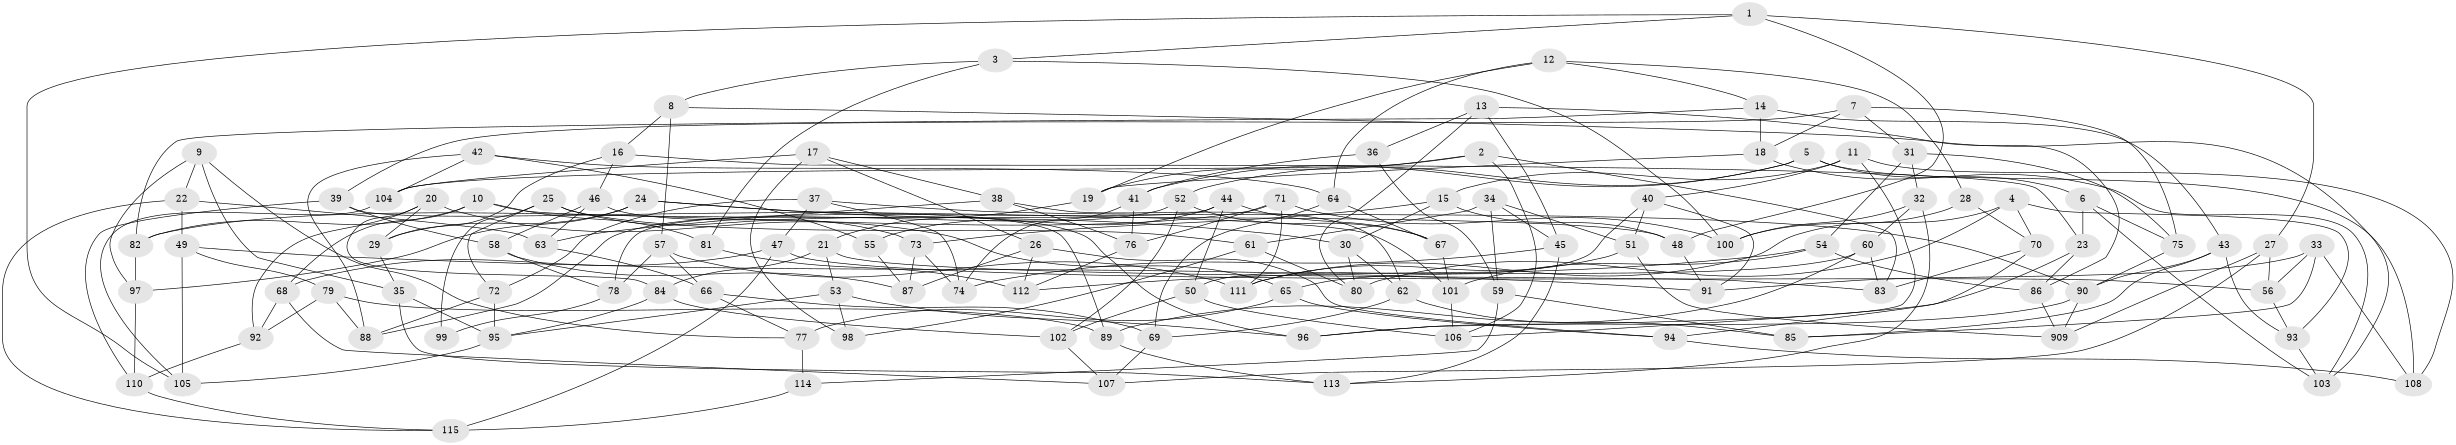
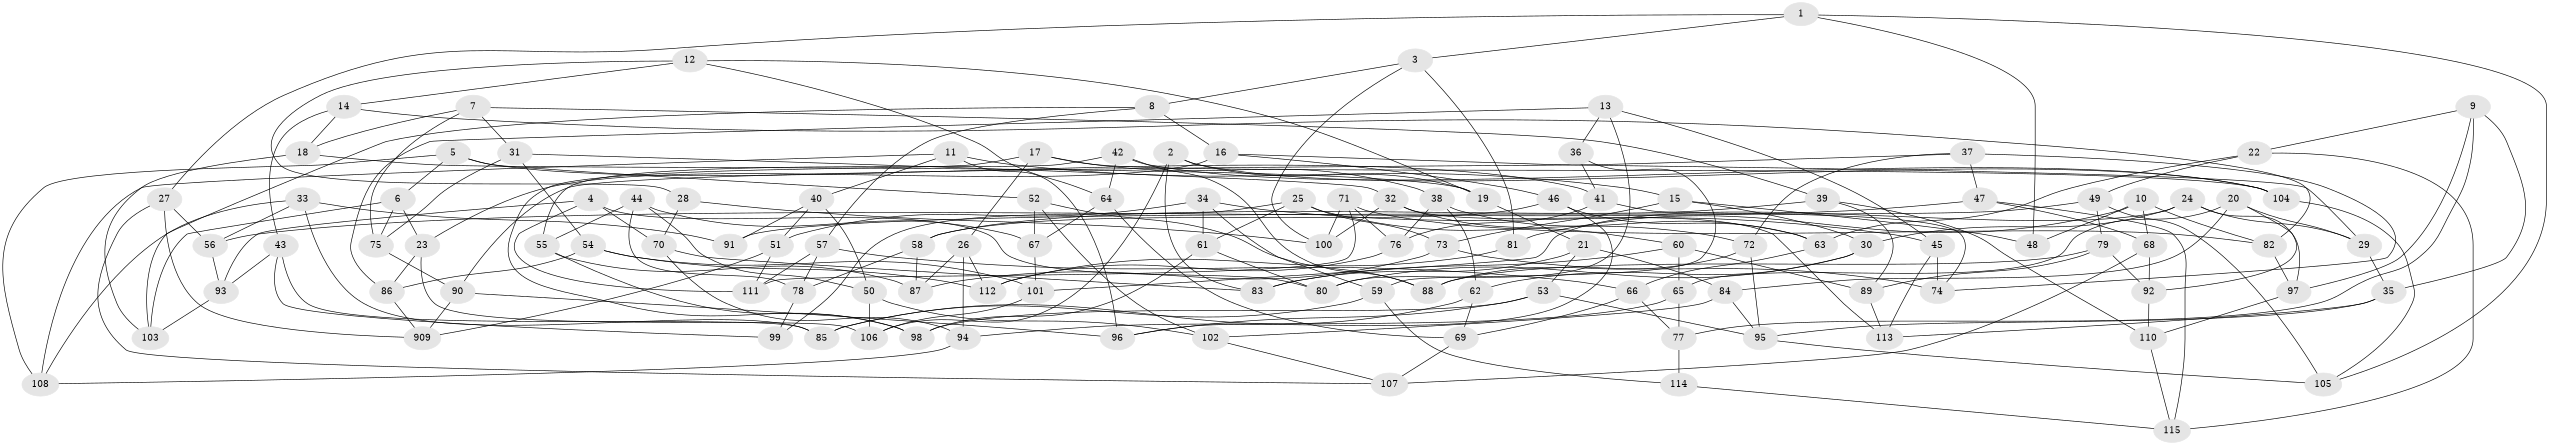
edge "48" -- "91": removed
edge "43" -- "90": now "43" -- "99"
edge "55" -- "98": added
